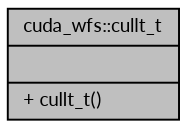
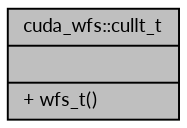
node "cuda_wfs::cullt_t": text "+ cullt_t()" -> "+ wfs_t()"
